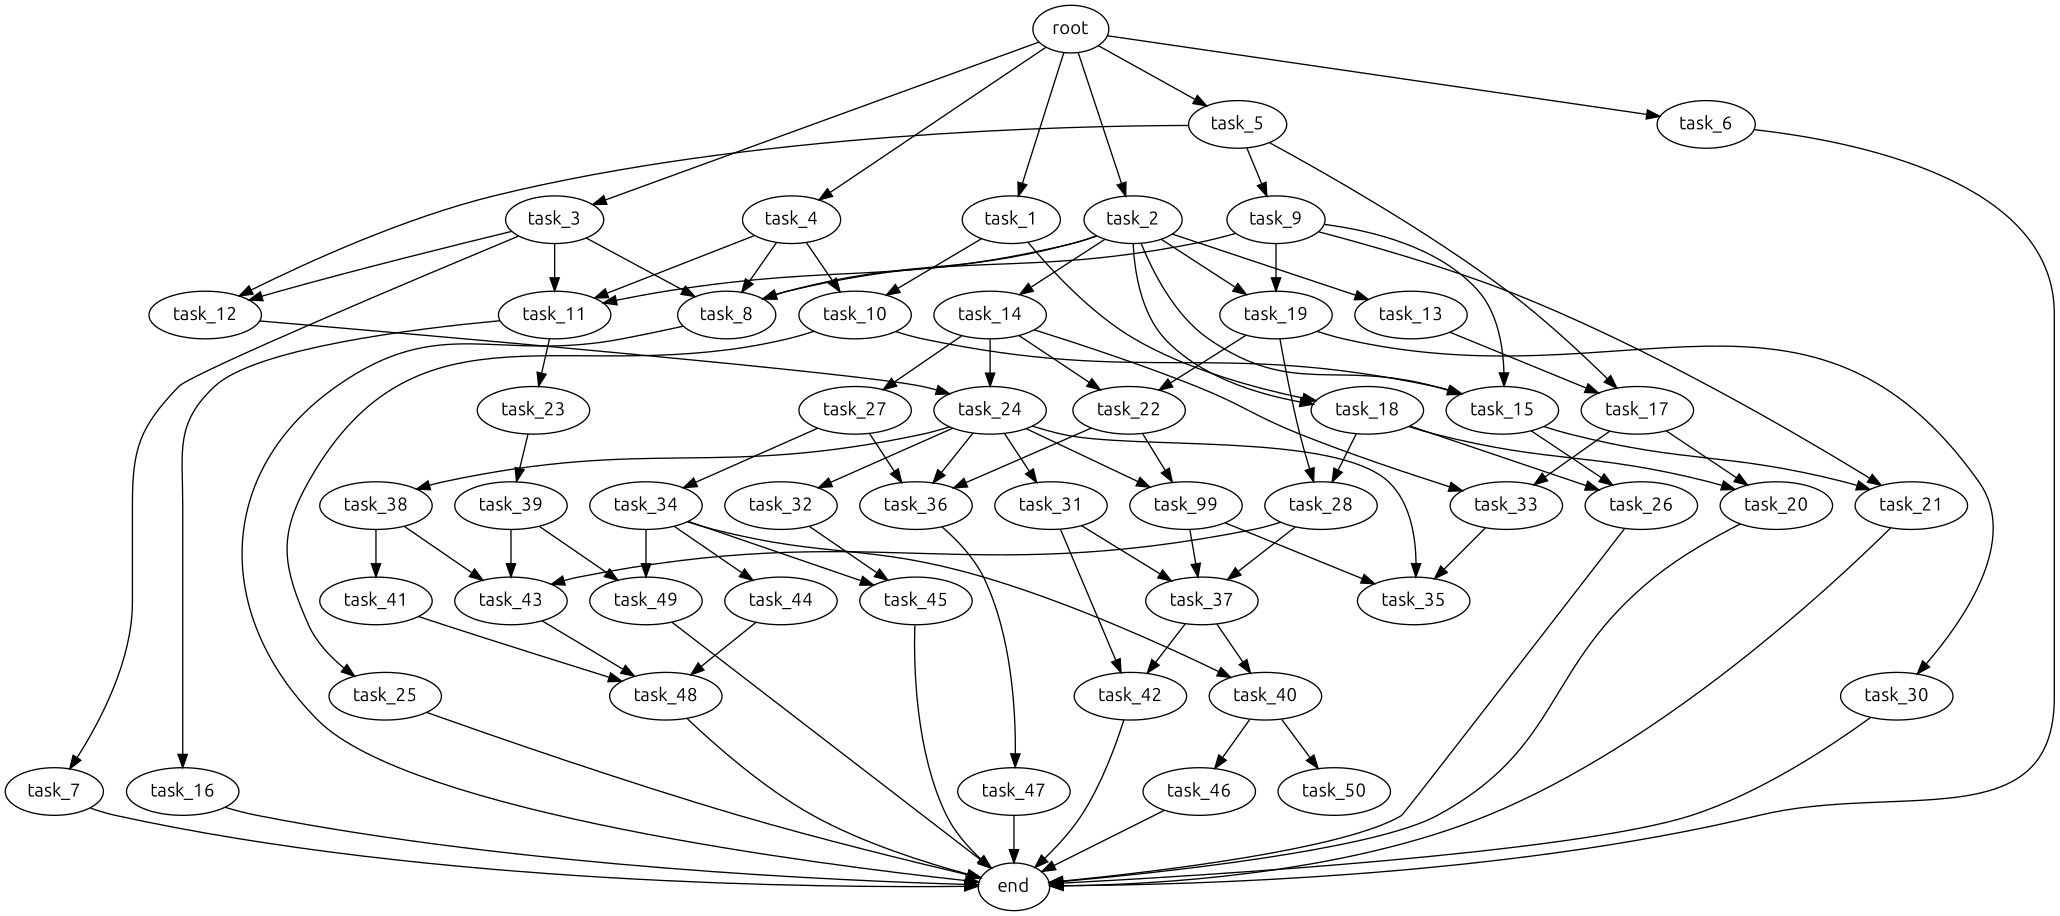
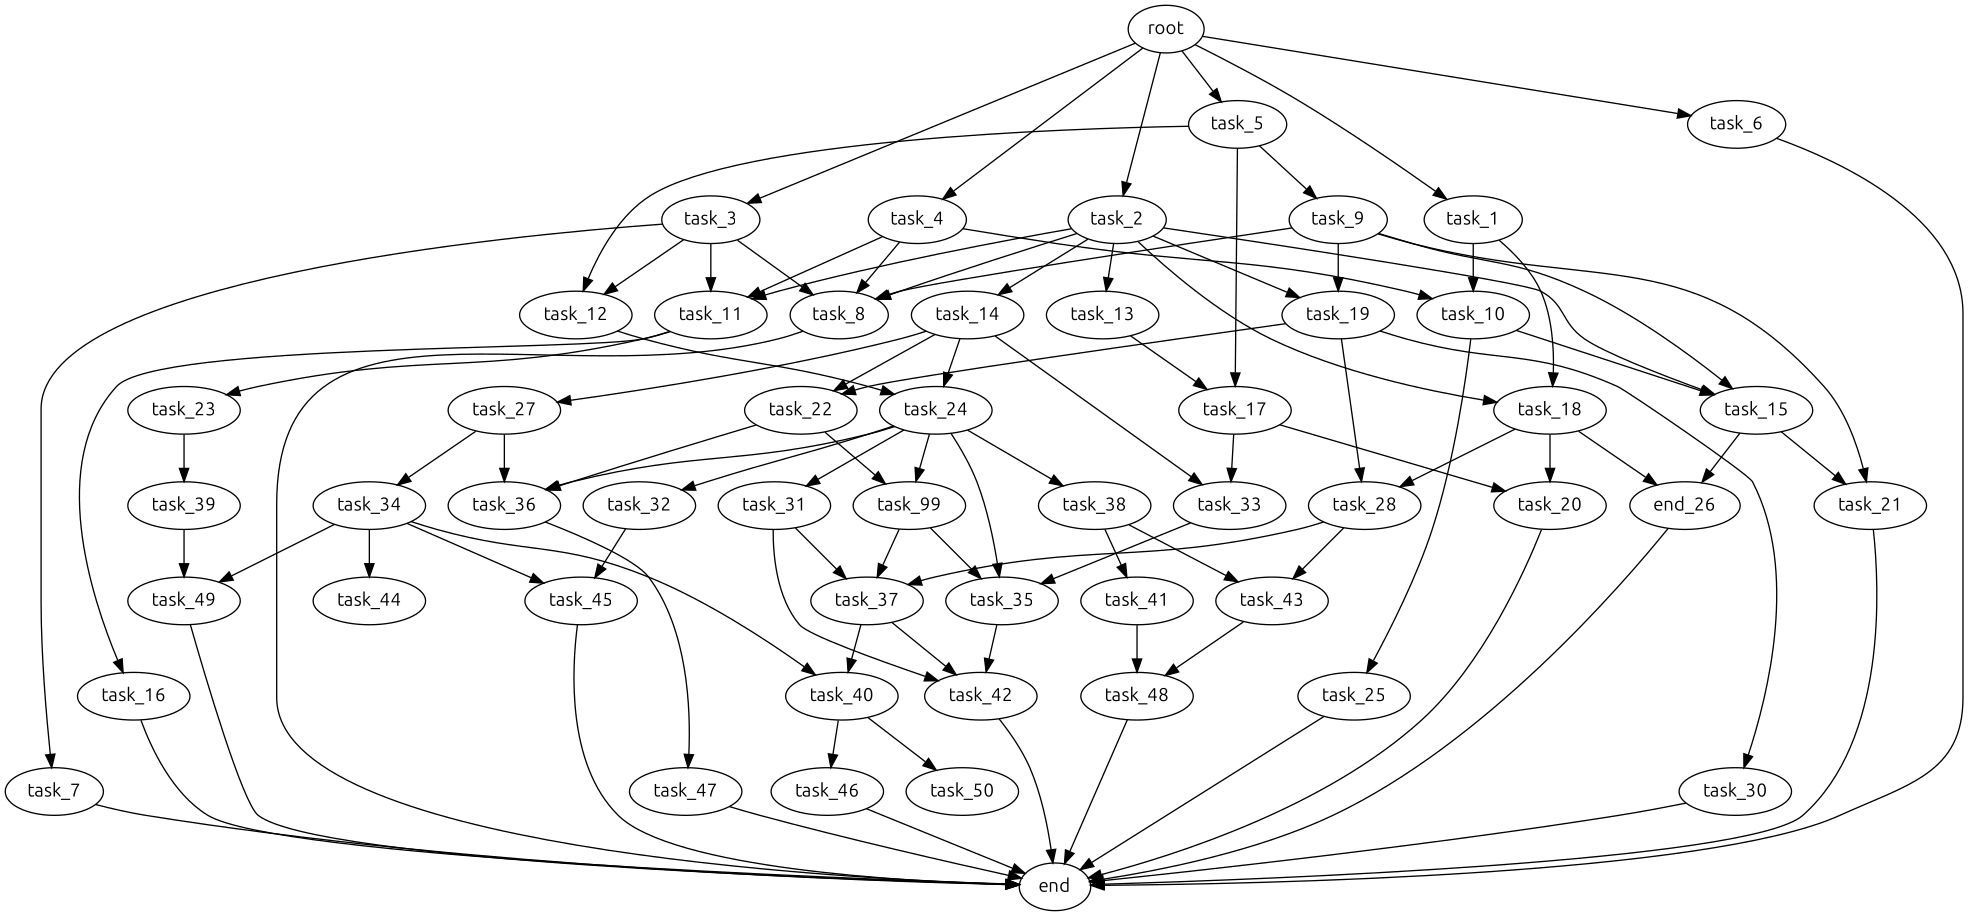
node "task_26": label "task_26" -> "end_26"
edge "task_39" -> "task_43": removed
edge "task_35" -> "task_42": added
edge "task_44" -> "task_48": removed
